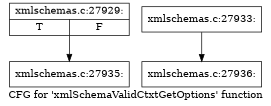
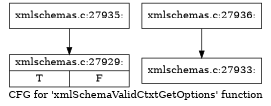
edge "xmlschemas.c:27933:" -> "xmlschemas.c:27936:": reversed
edge "xmlschemas.c:27929:" -> "xmlschemas.c:27935:": reversed
